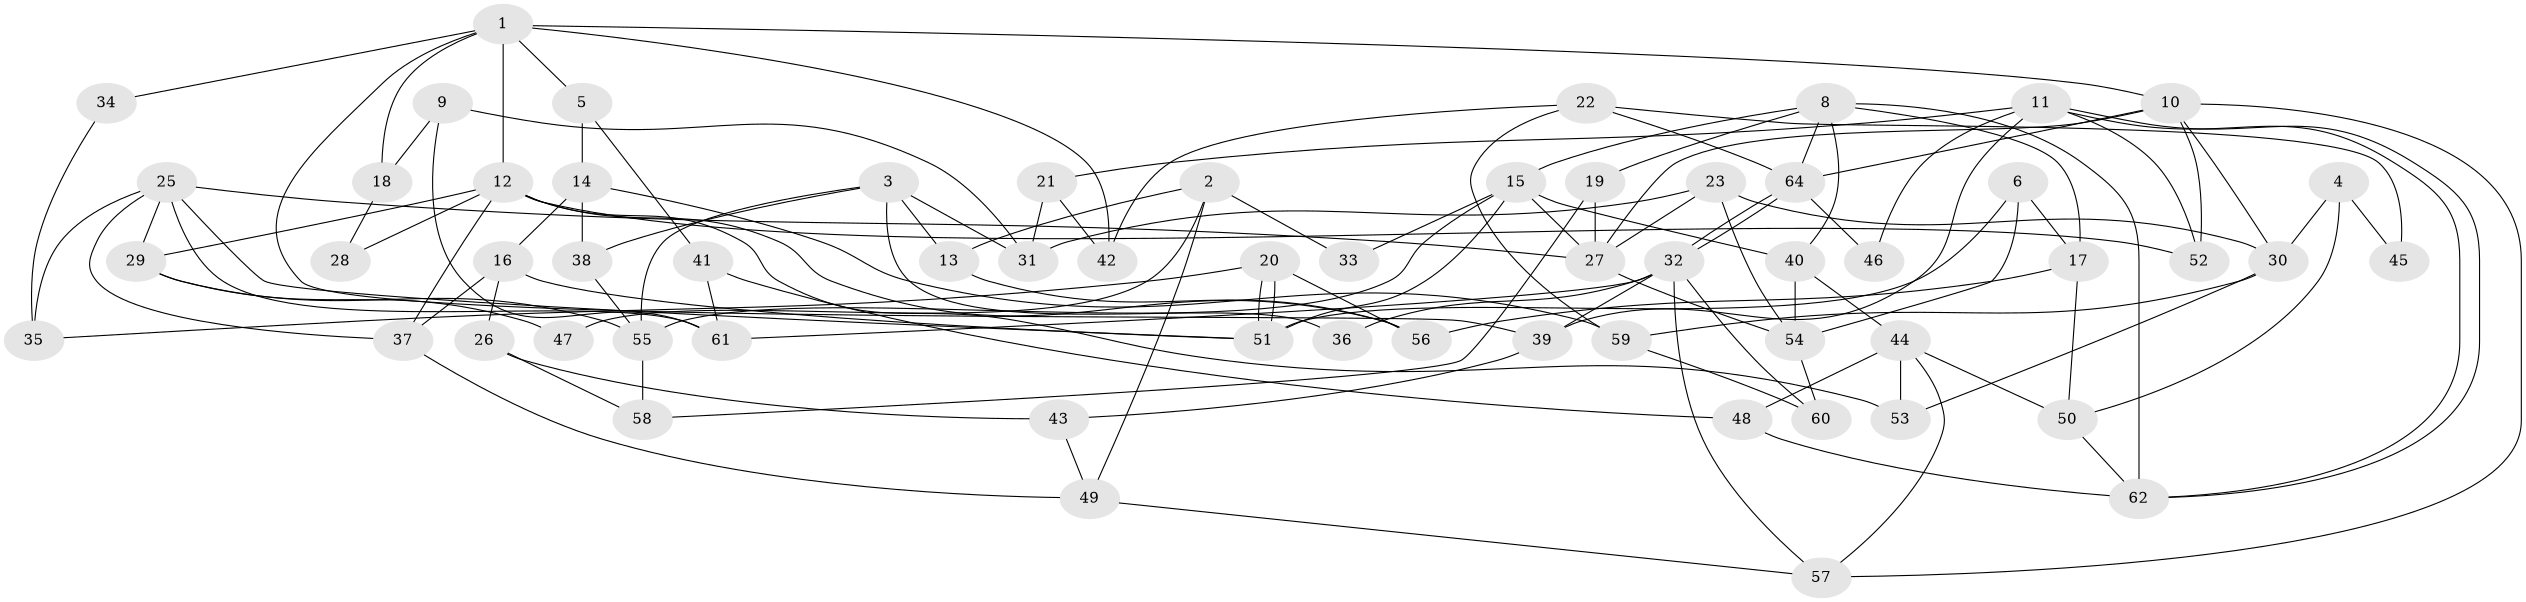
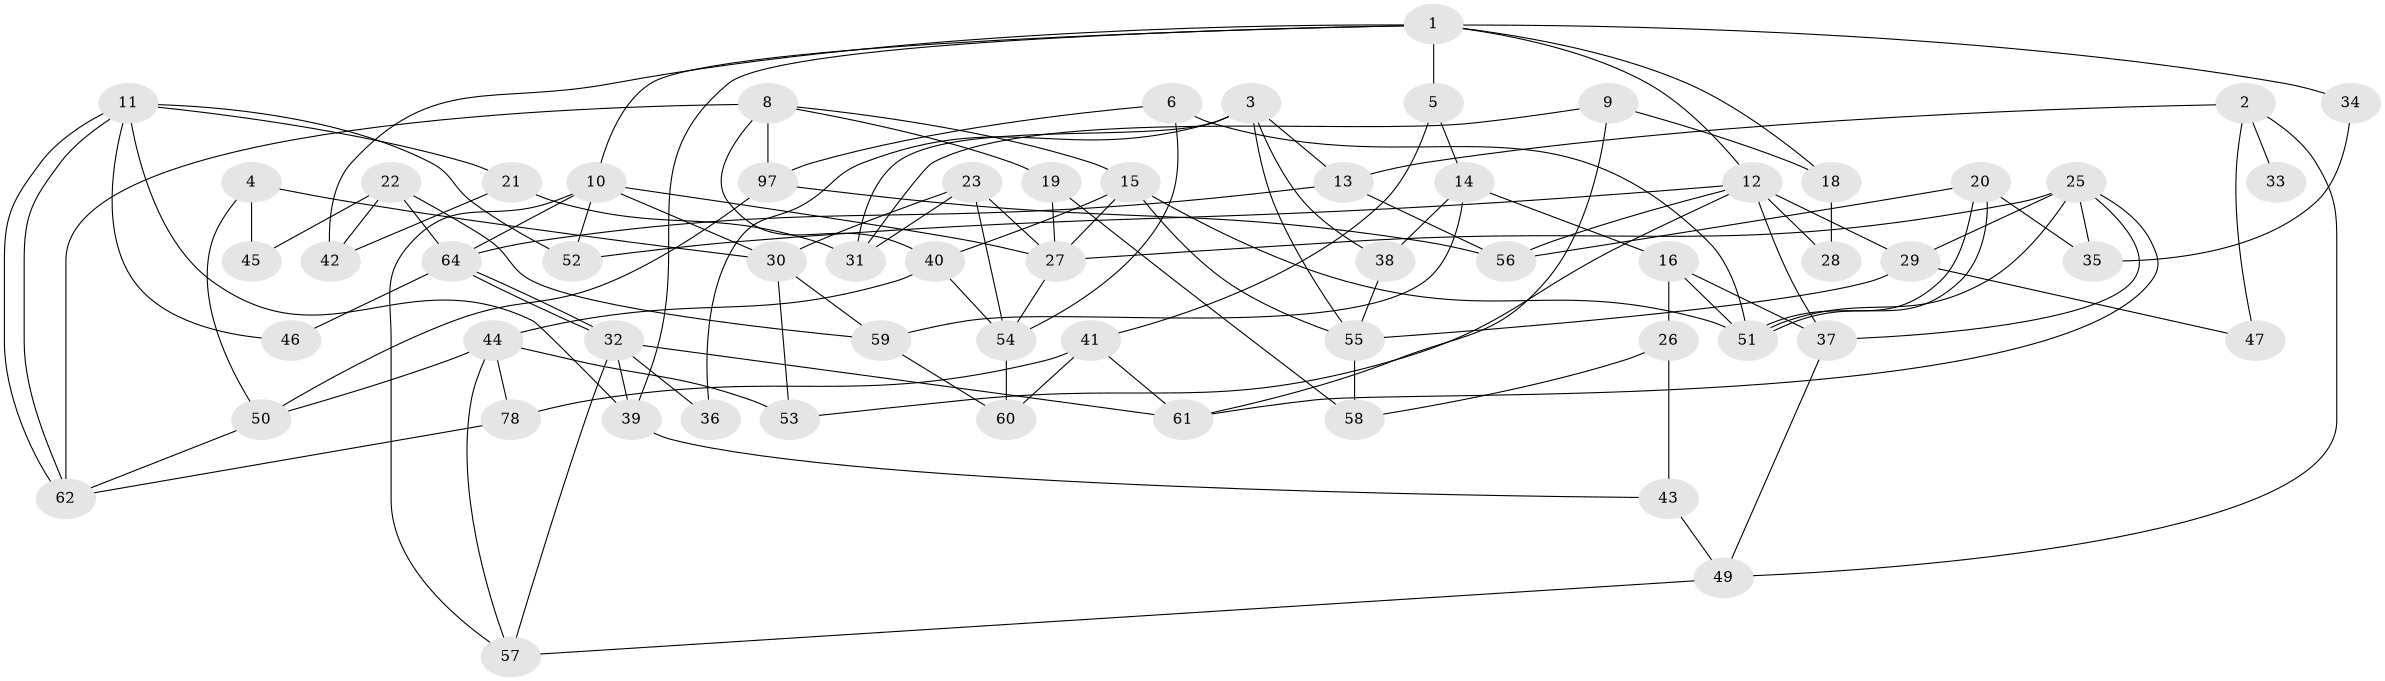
edge "8" -- "64": now "13" -- "64"
edge "15" -- "33": removed
node "17": label "17" -> "97"
edge "32" -- "60": now "41" -- "60"
node "48": label "48" -> "78"
